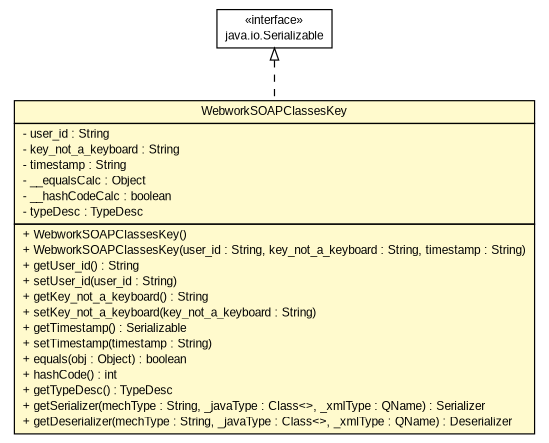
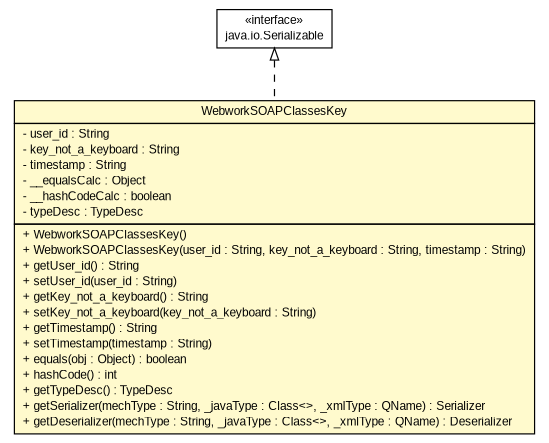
node "WebworkSOAPClassesKey": text "+ getTimestamp() : Serializable" -> "+ getTimestamp() : String"
